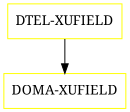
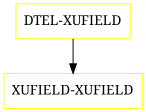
node "DOMA-XUFIELD": label "DOMA-XUFIELD" -> "XUFIELD-XUFIELD"
